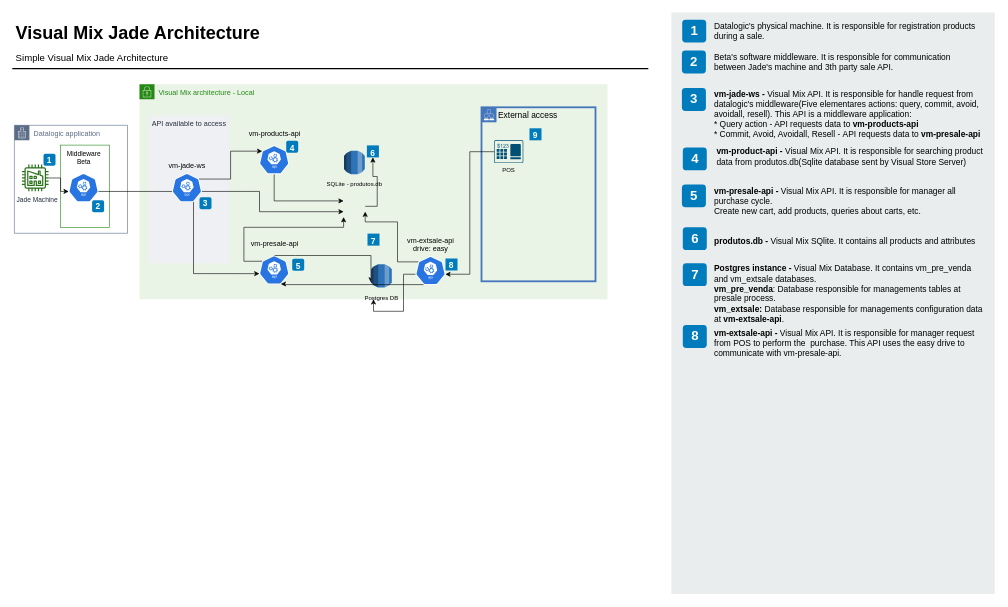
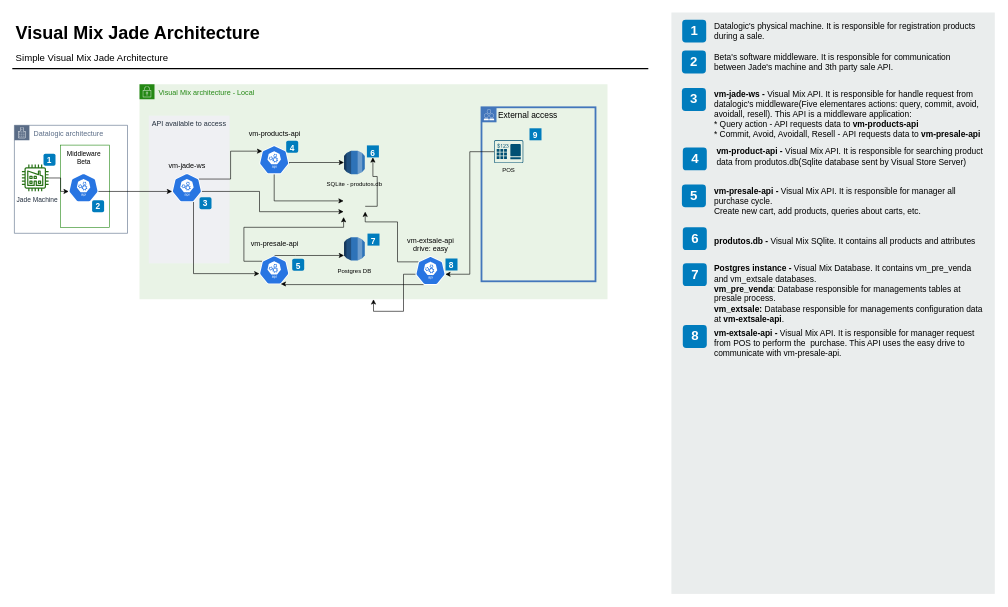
node "Datalogic application": label "Datalogic application" -> "Datalogic architecture"
edge "vm-products-api" -> "SQLite - produtos.db": added
edge "Middleware Beta" -- "vm-jade-ws": arrowhead none -> classic
node "Postgres DB": moved (381, 276) -> (354, 249)
